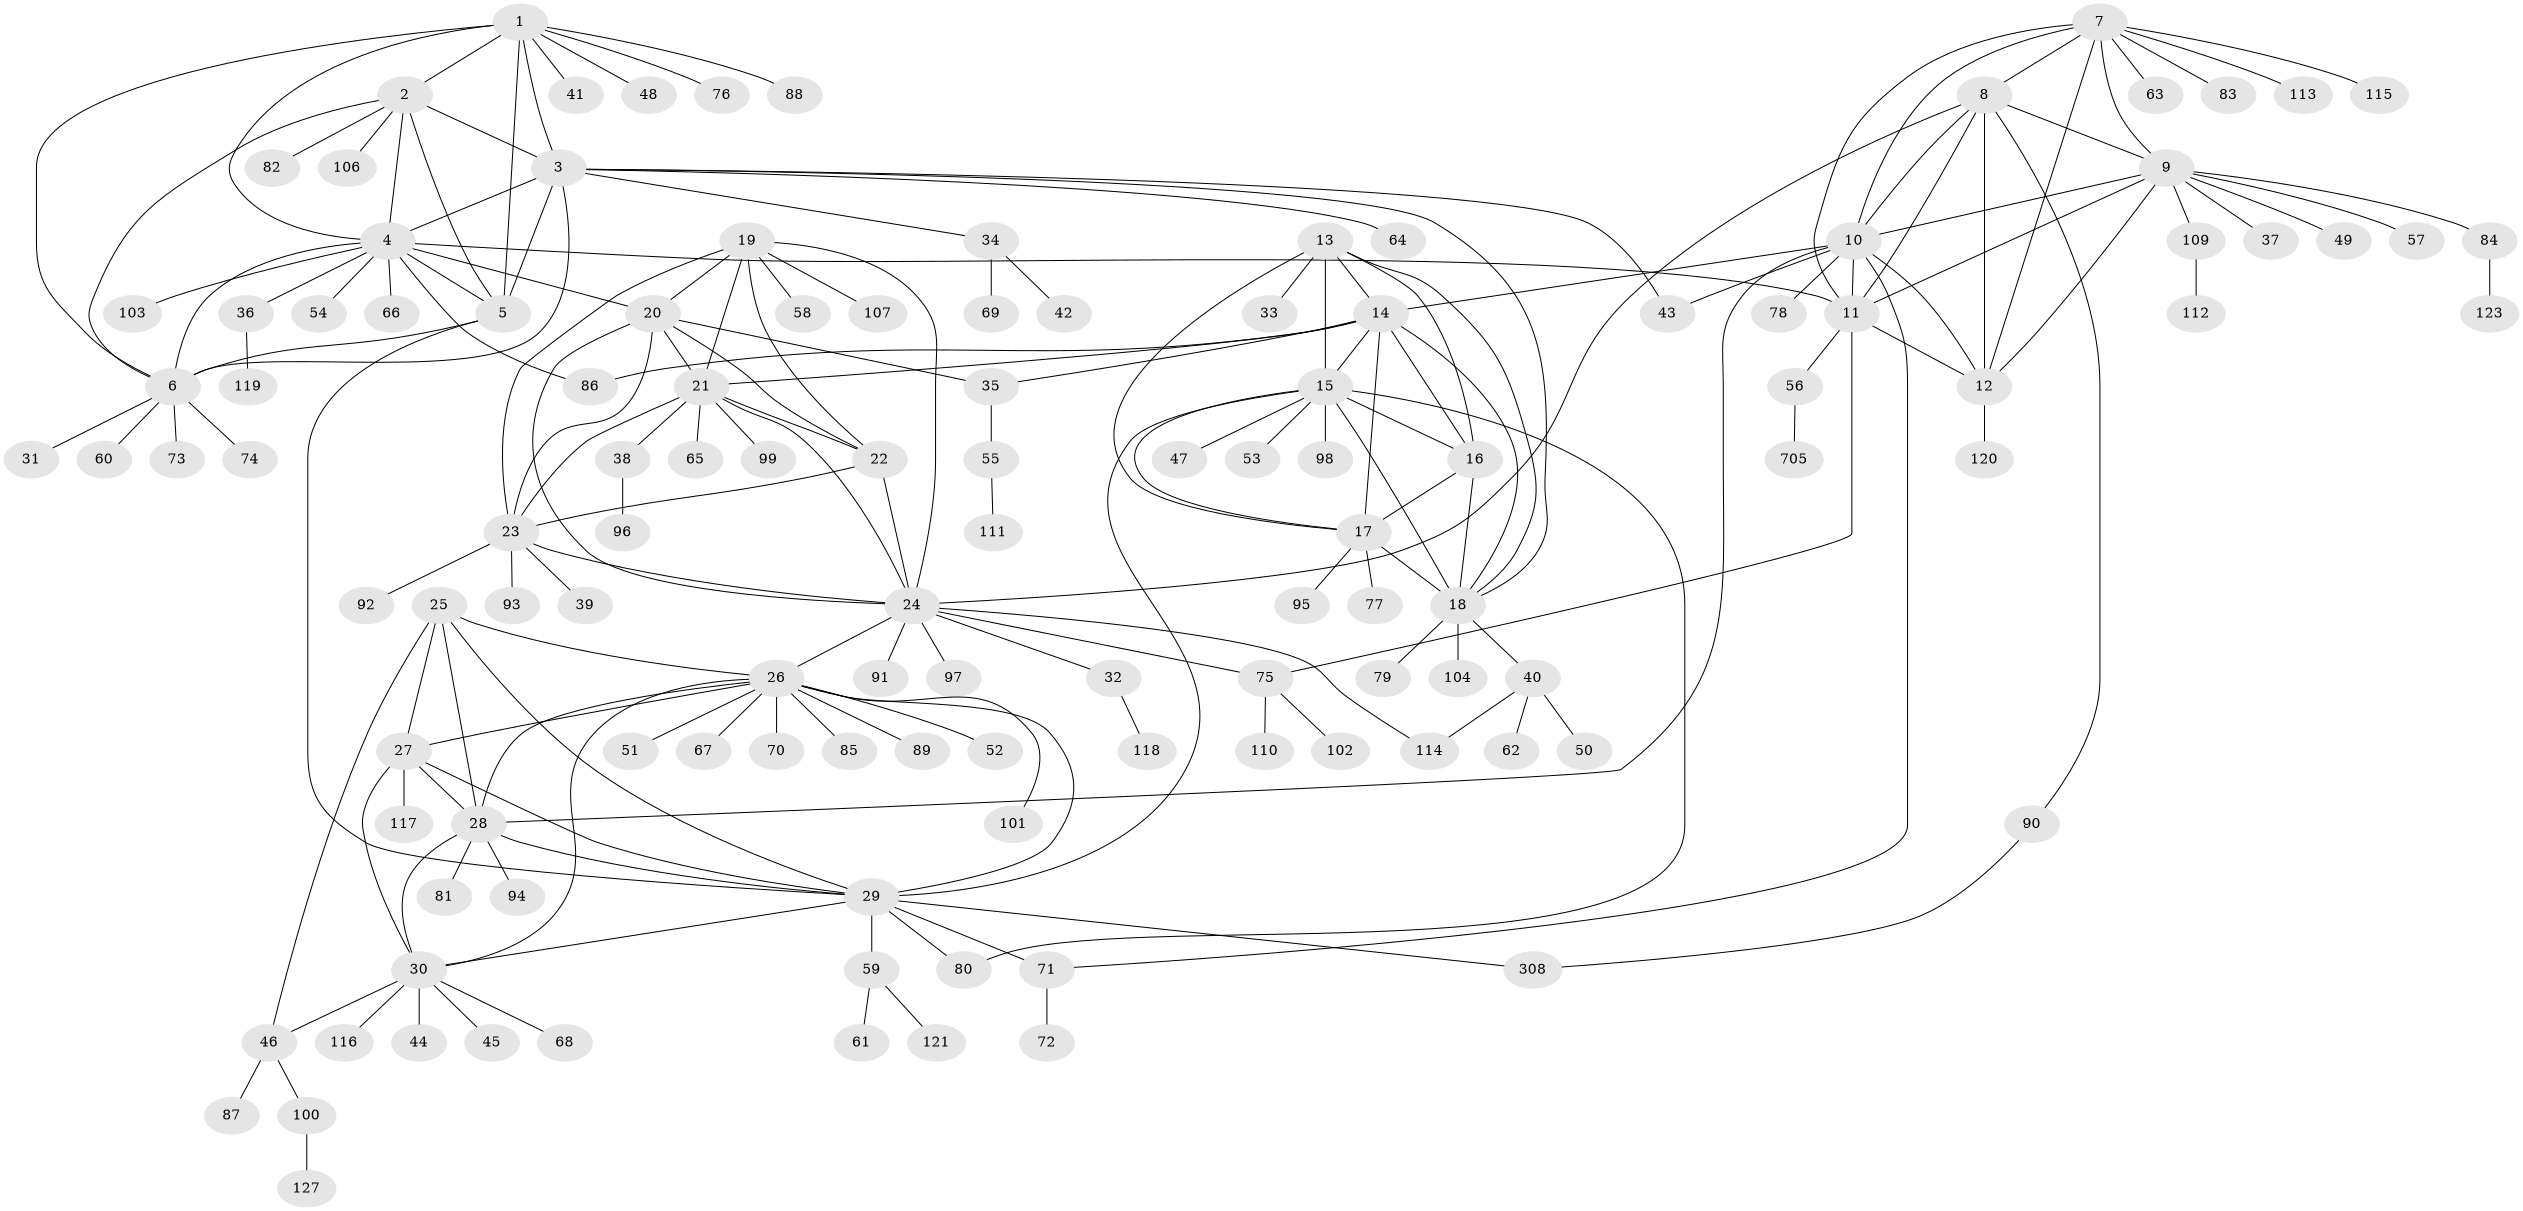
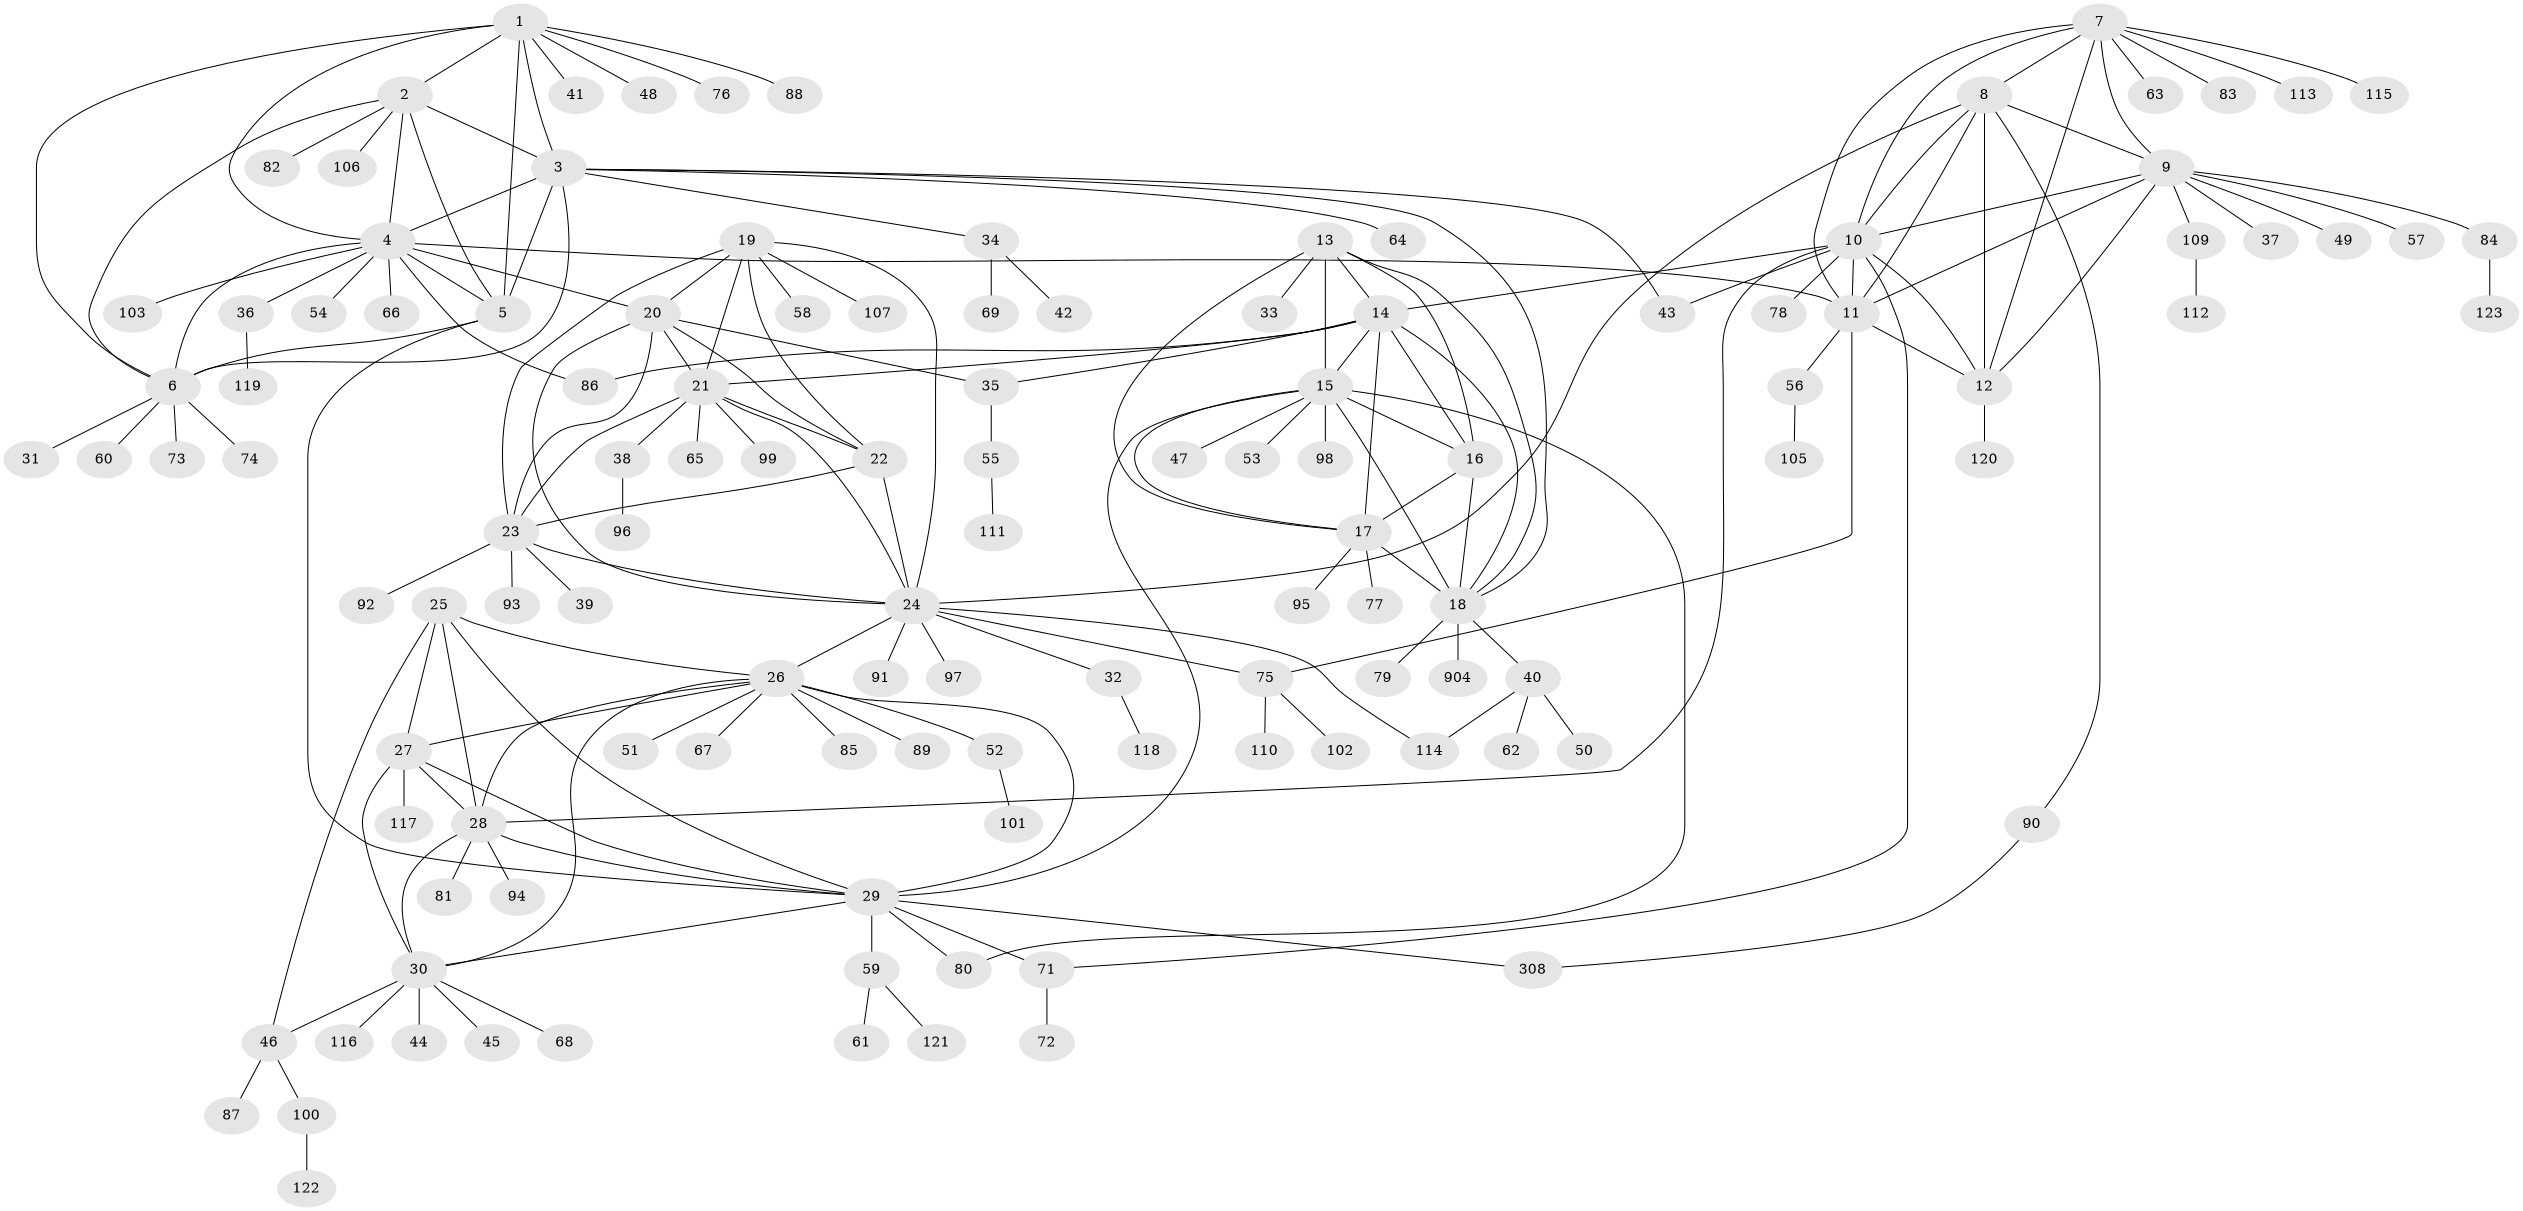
node "705": label "705" -> "105"
node "104": label "104" -> "904"
edge "26" -- "101": now "52" -- "101"
node "70": removed
node "127": label "127" -> "122"
